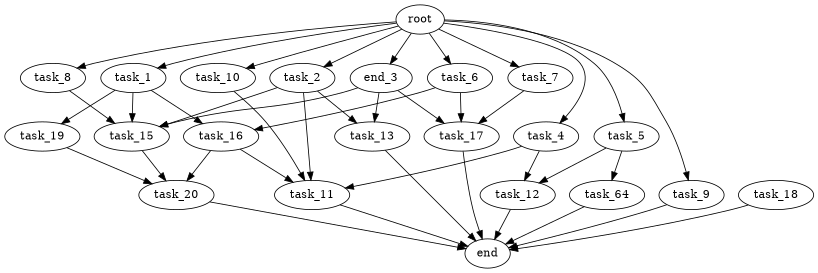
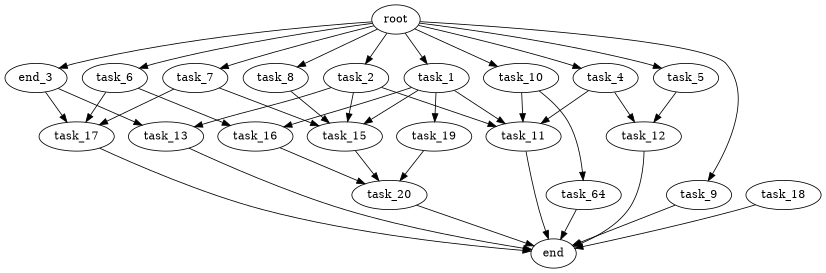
edge "end_3" -> "task_15": now "task_7" -> "task_15"
edge "task_5" -> "task_64": now "task_10" -> "task_64"
edge "task_16" -> "task_11": now "task_1" -> "task_11"
